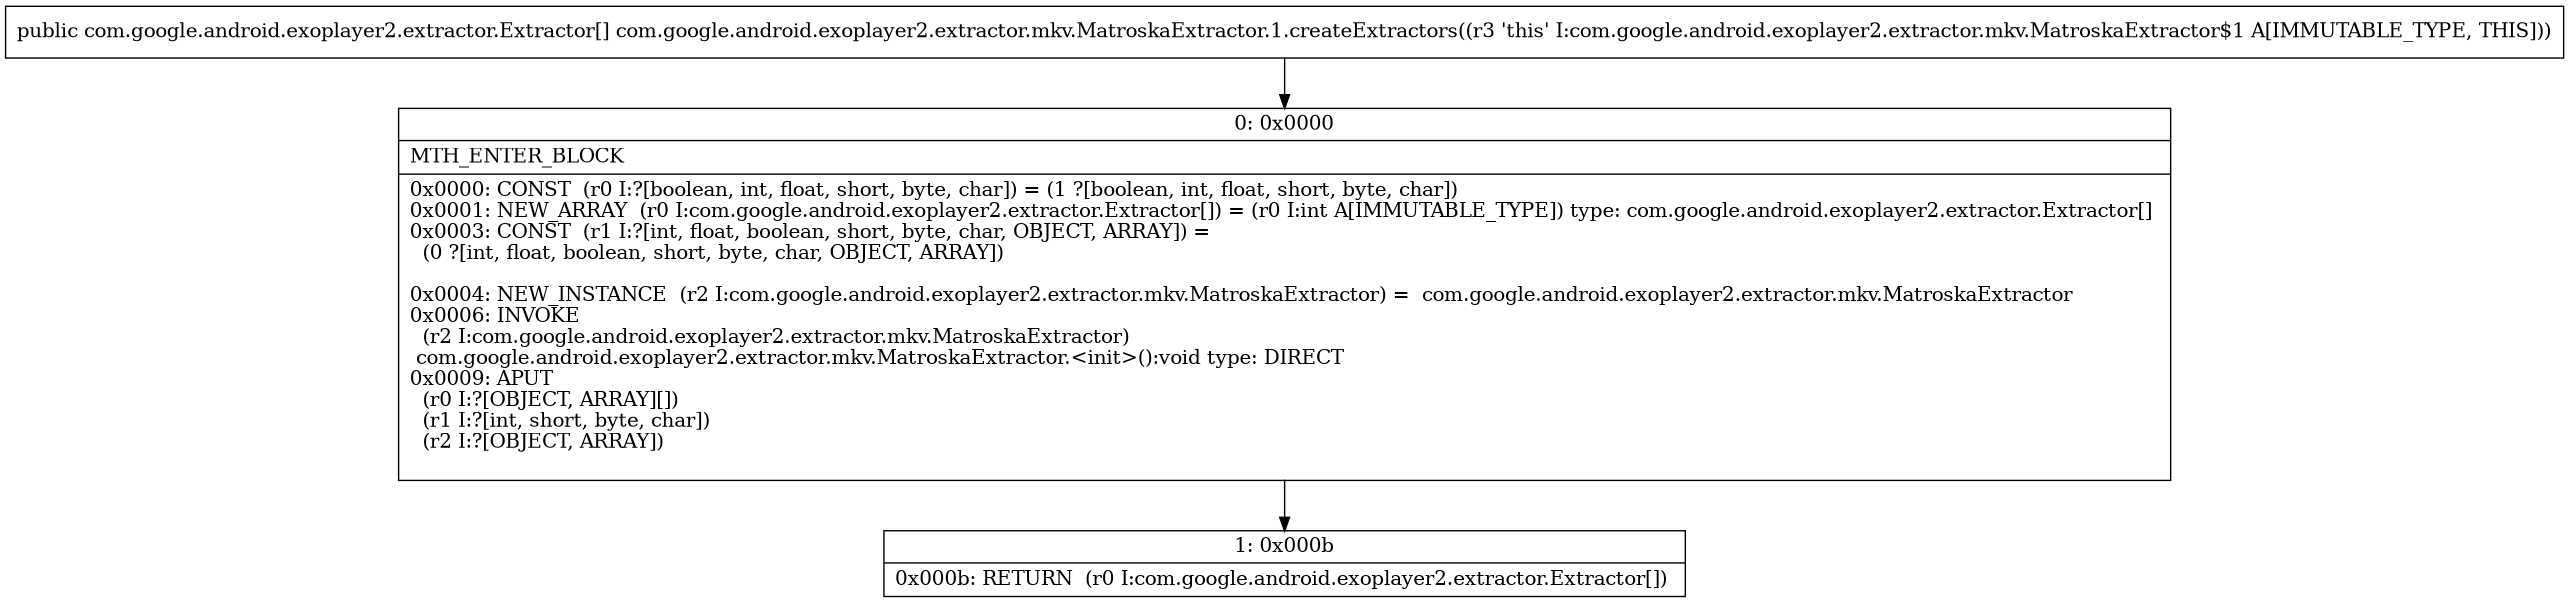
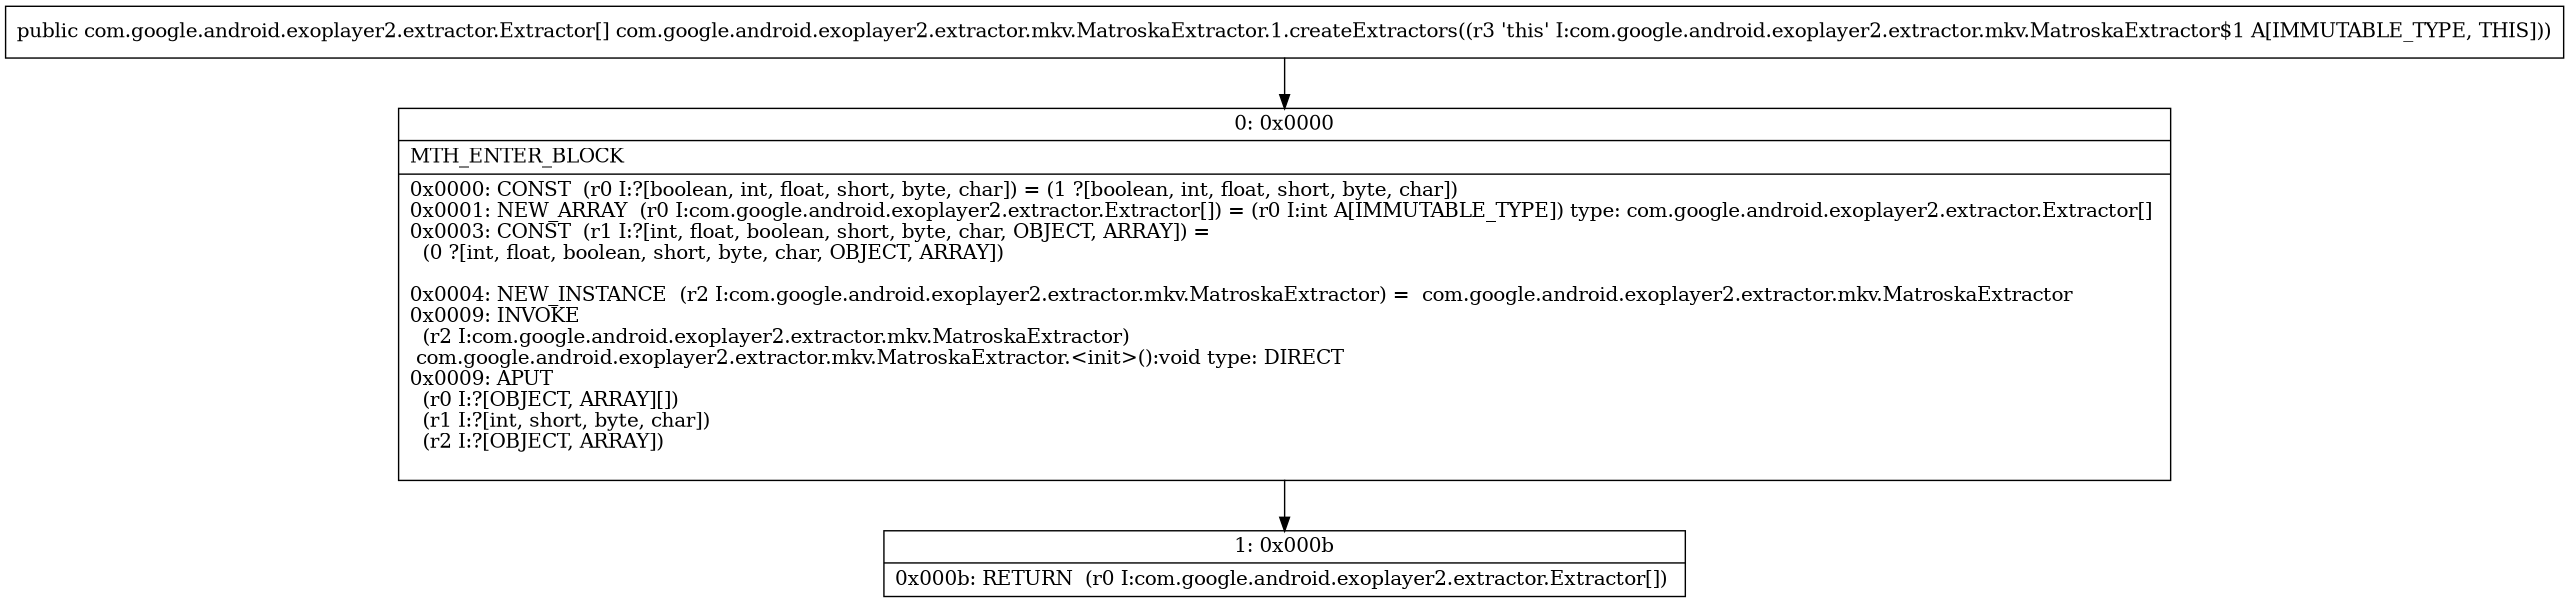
node "0: 0x0000": text "0x0006: INVOKE" -> "0x0009: INVOKE"
